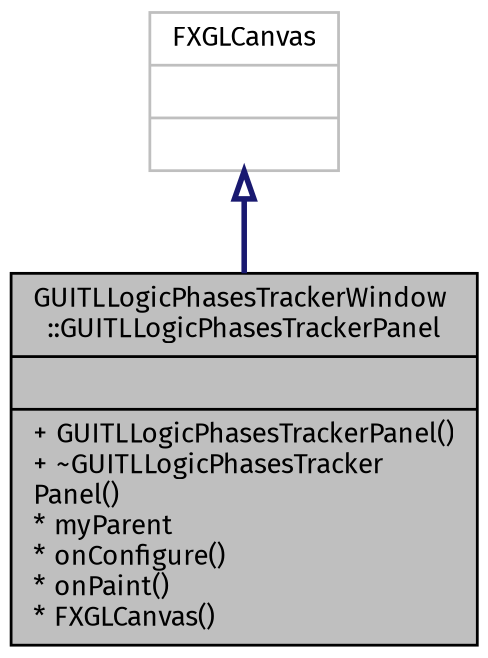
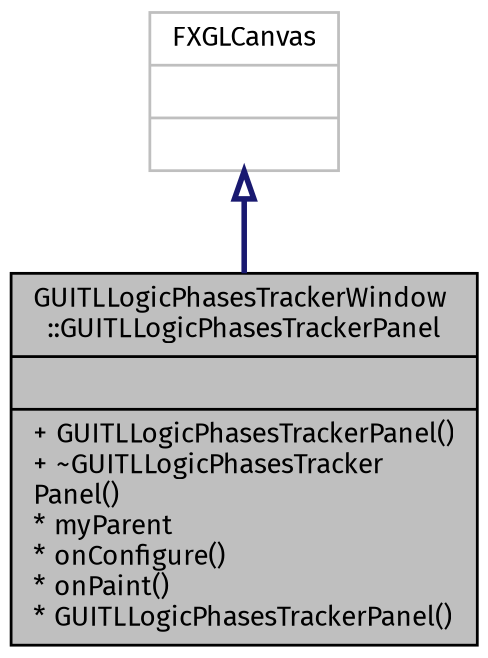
node "GUITLLogicPhasesTrackerWindow": text "* FXGLCanvas()" -> "* GUITLLogicPhasesTrackerPanel()"
